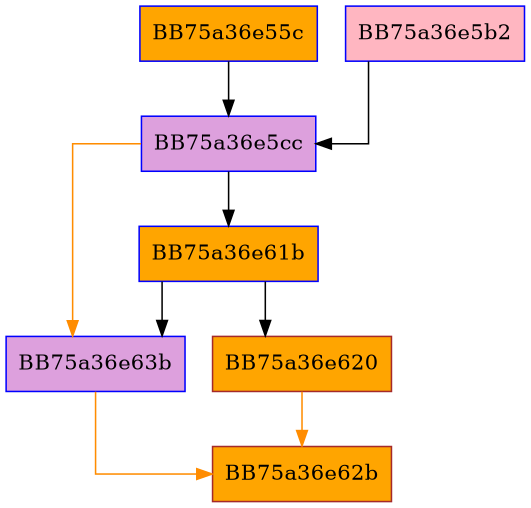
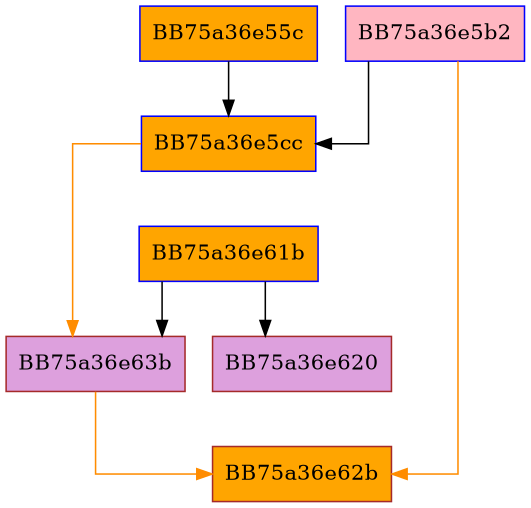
node "BB75a36e5cc": fillcolor plum -> orange
edge "BB75a36e5cc" -> "BB75a36e61b": removed
node "BB75a36e63b": color blue -> brown
node "BB75a36e620": fillcolor orange -> plum
edge "BB75a36e620" -> "BB75a36e62b": now "BB75a36e5b2" -> "BB75a36e62b"
